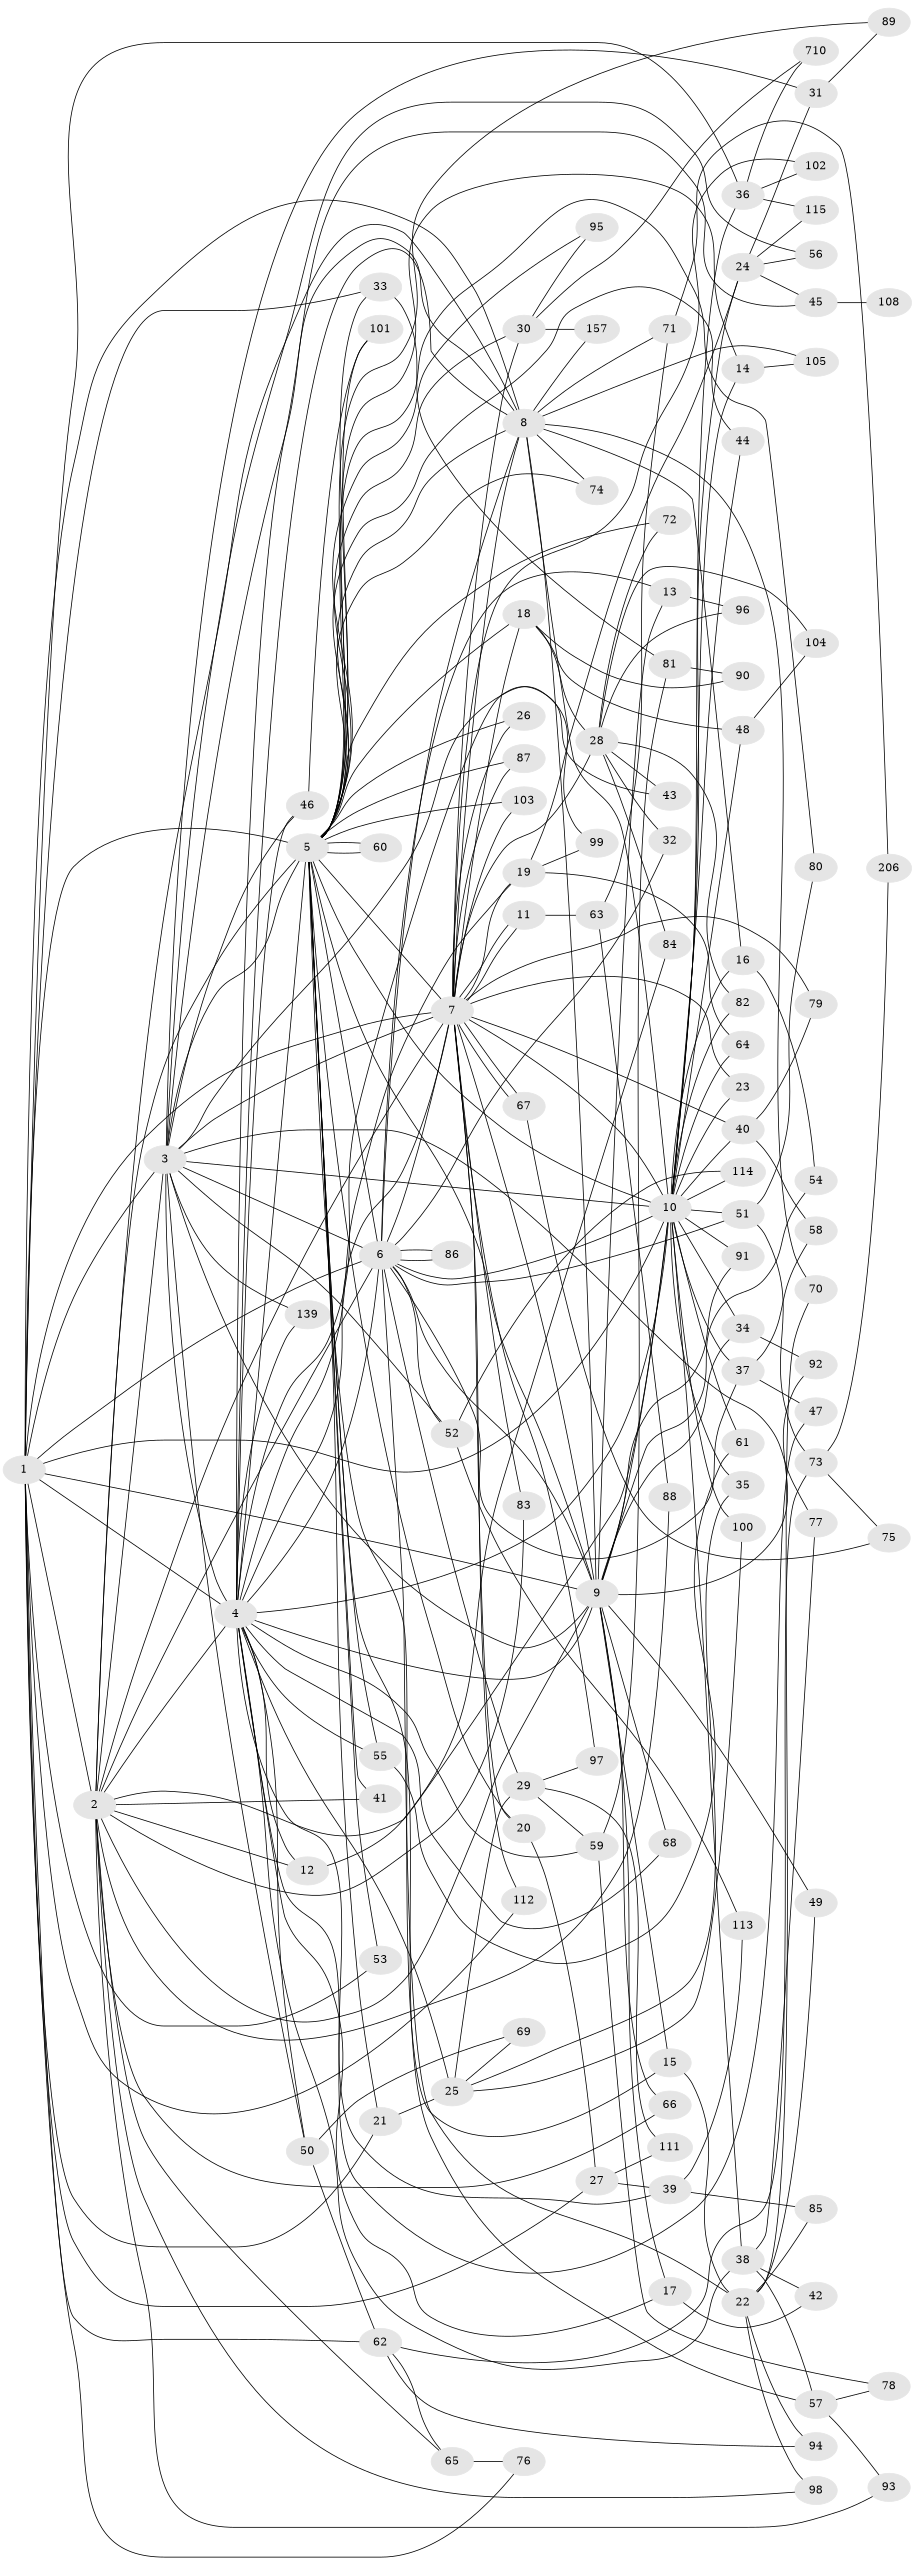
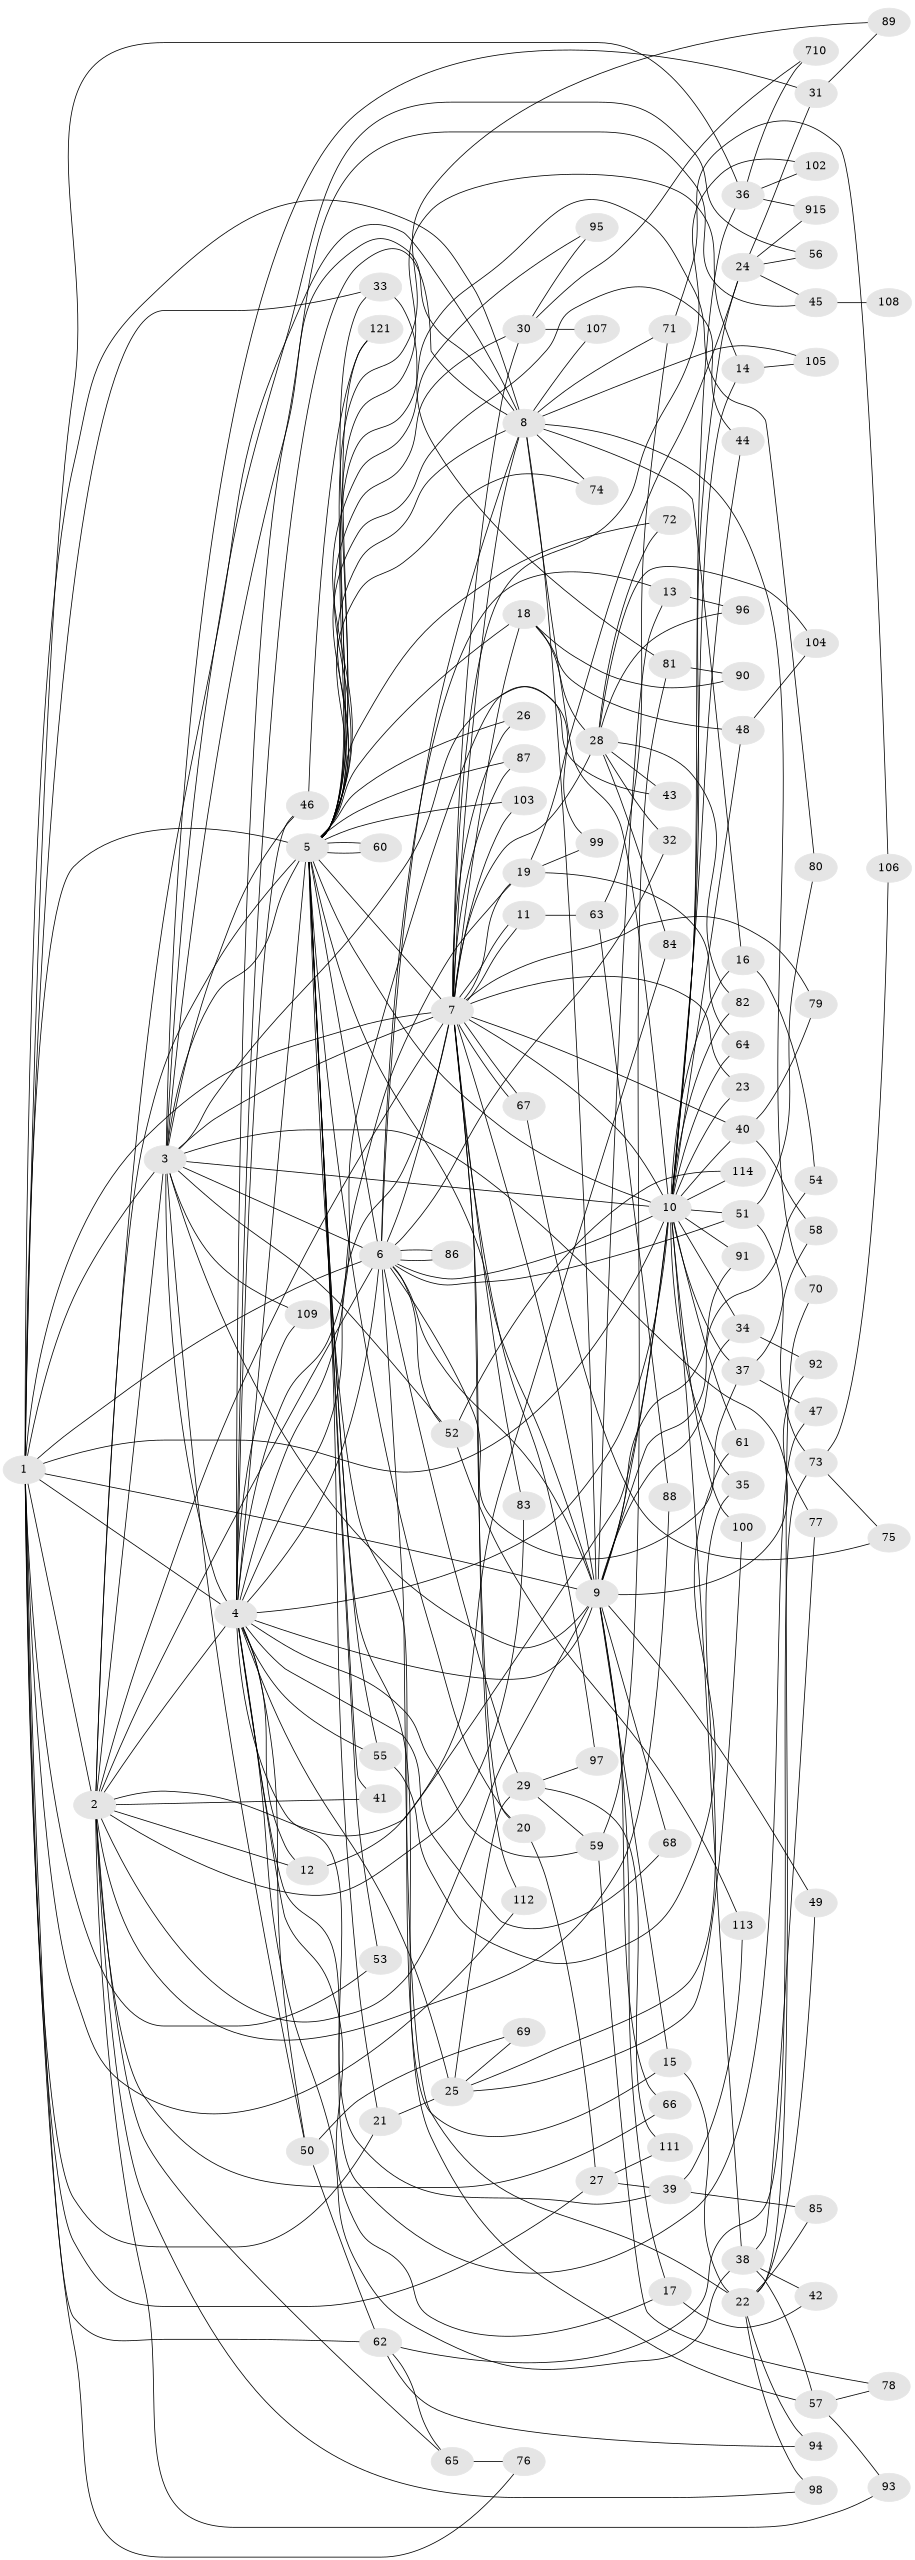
node "115": label "115" -> "915"
node "101": label "101" -> "121"
node "157": label "157" -> "107"
node "206": label "206" -> "106"
node "139": label "139" -> "109"
